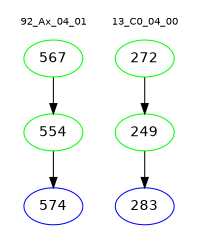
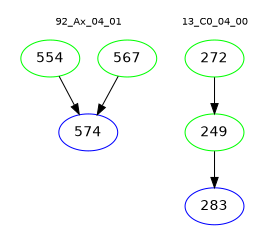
edge "567" -> "554": now "567" -> "574"
